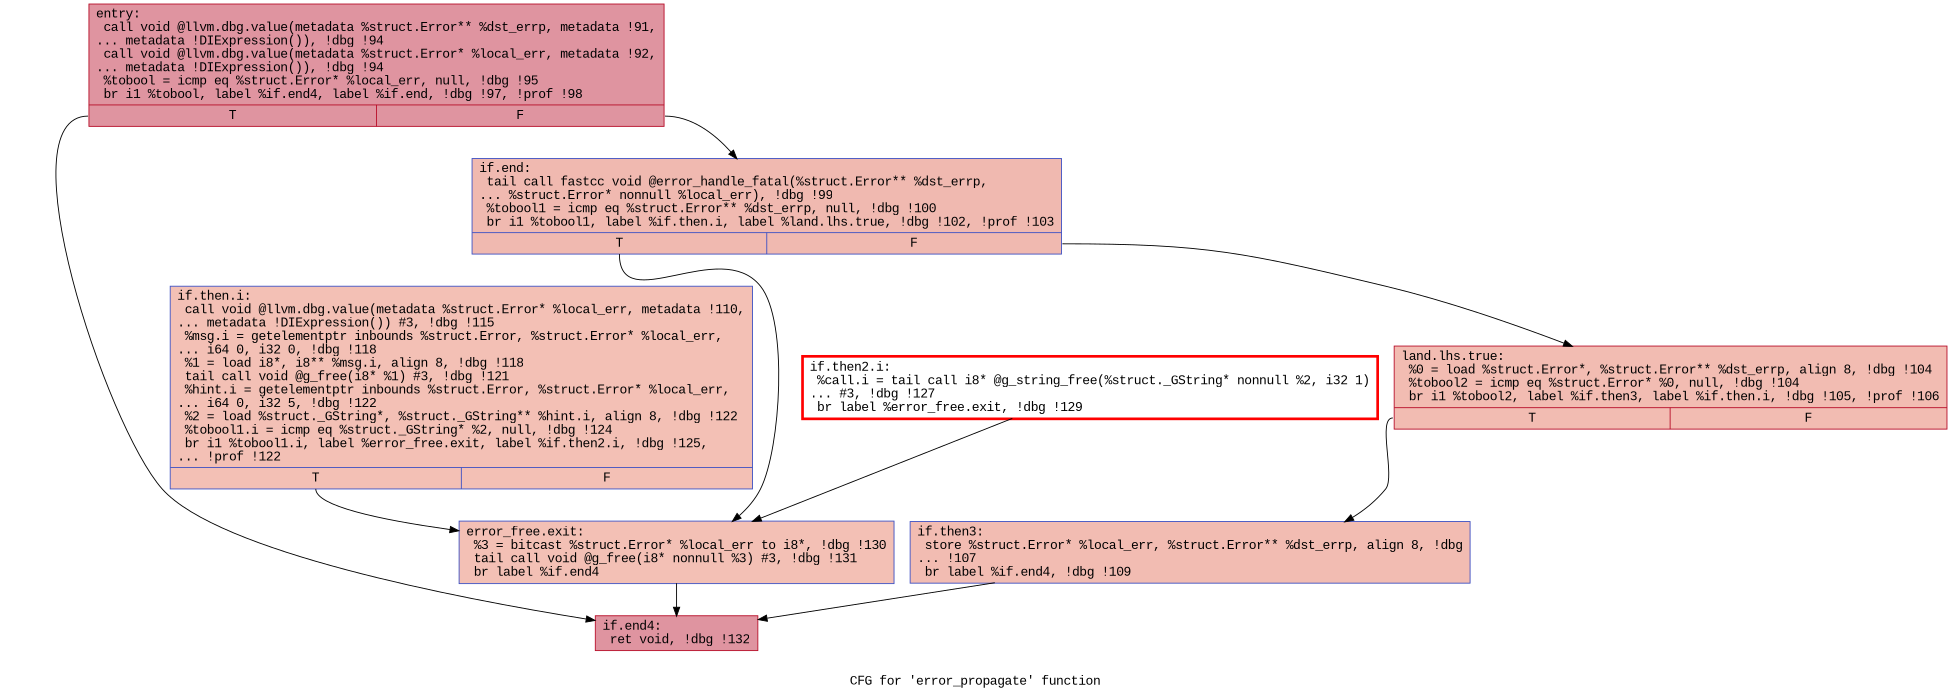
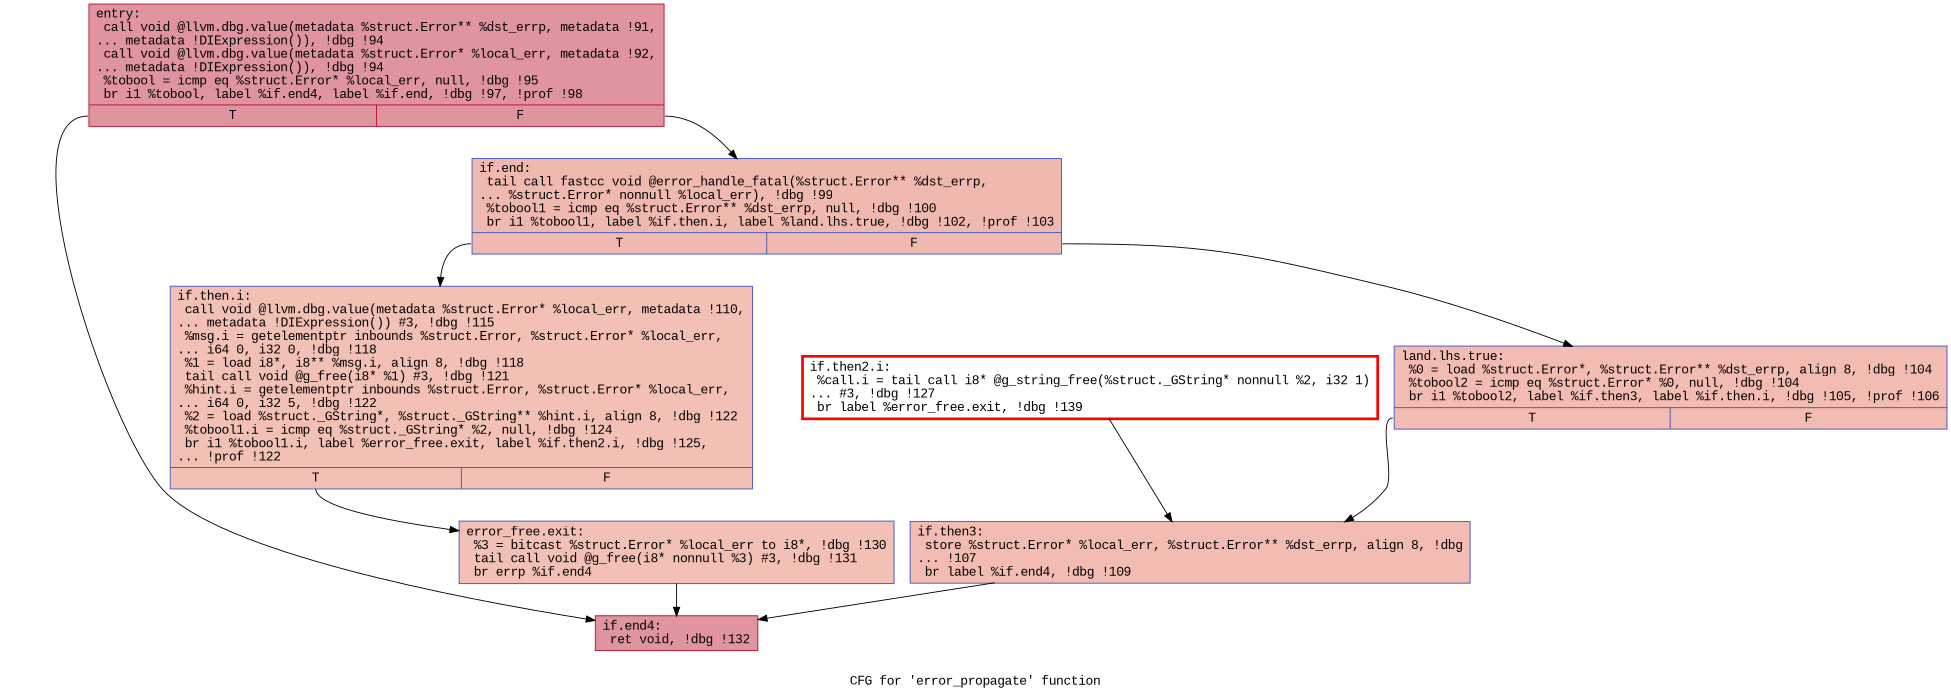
edge "if.end:" -> "error_free.exit:": now "if.end:" -> "if.then.i:"
node "land.lhs.true:": color #b70d28ff -> #3d50c3ff
node "if.then2.i:": text "br label %error_free.exit, !dbg !129" -> "br label %error_free.exit, !dbg !139"
edge "if.then2.i:" -> "error_free.exit:": now "if.then2.i:" -> "if.then3:"
node "error_free.exit:": text "br label %if.end4" -> "br errp %if.end4"
